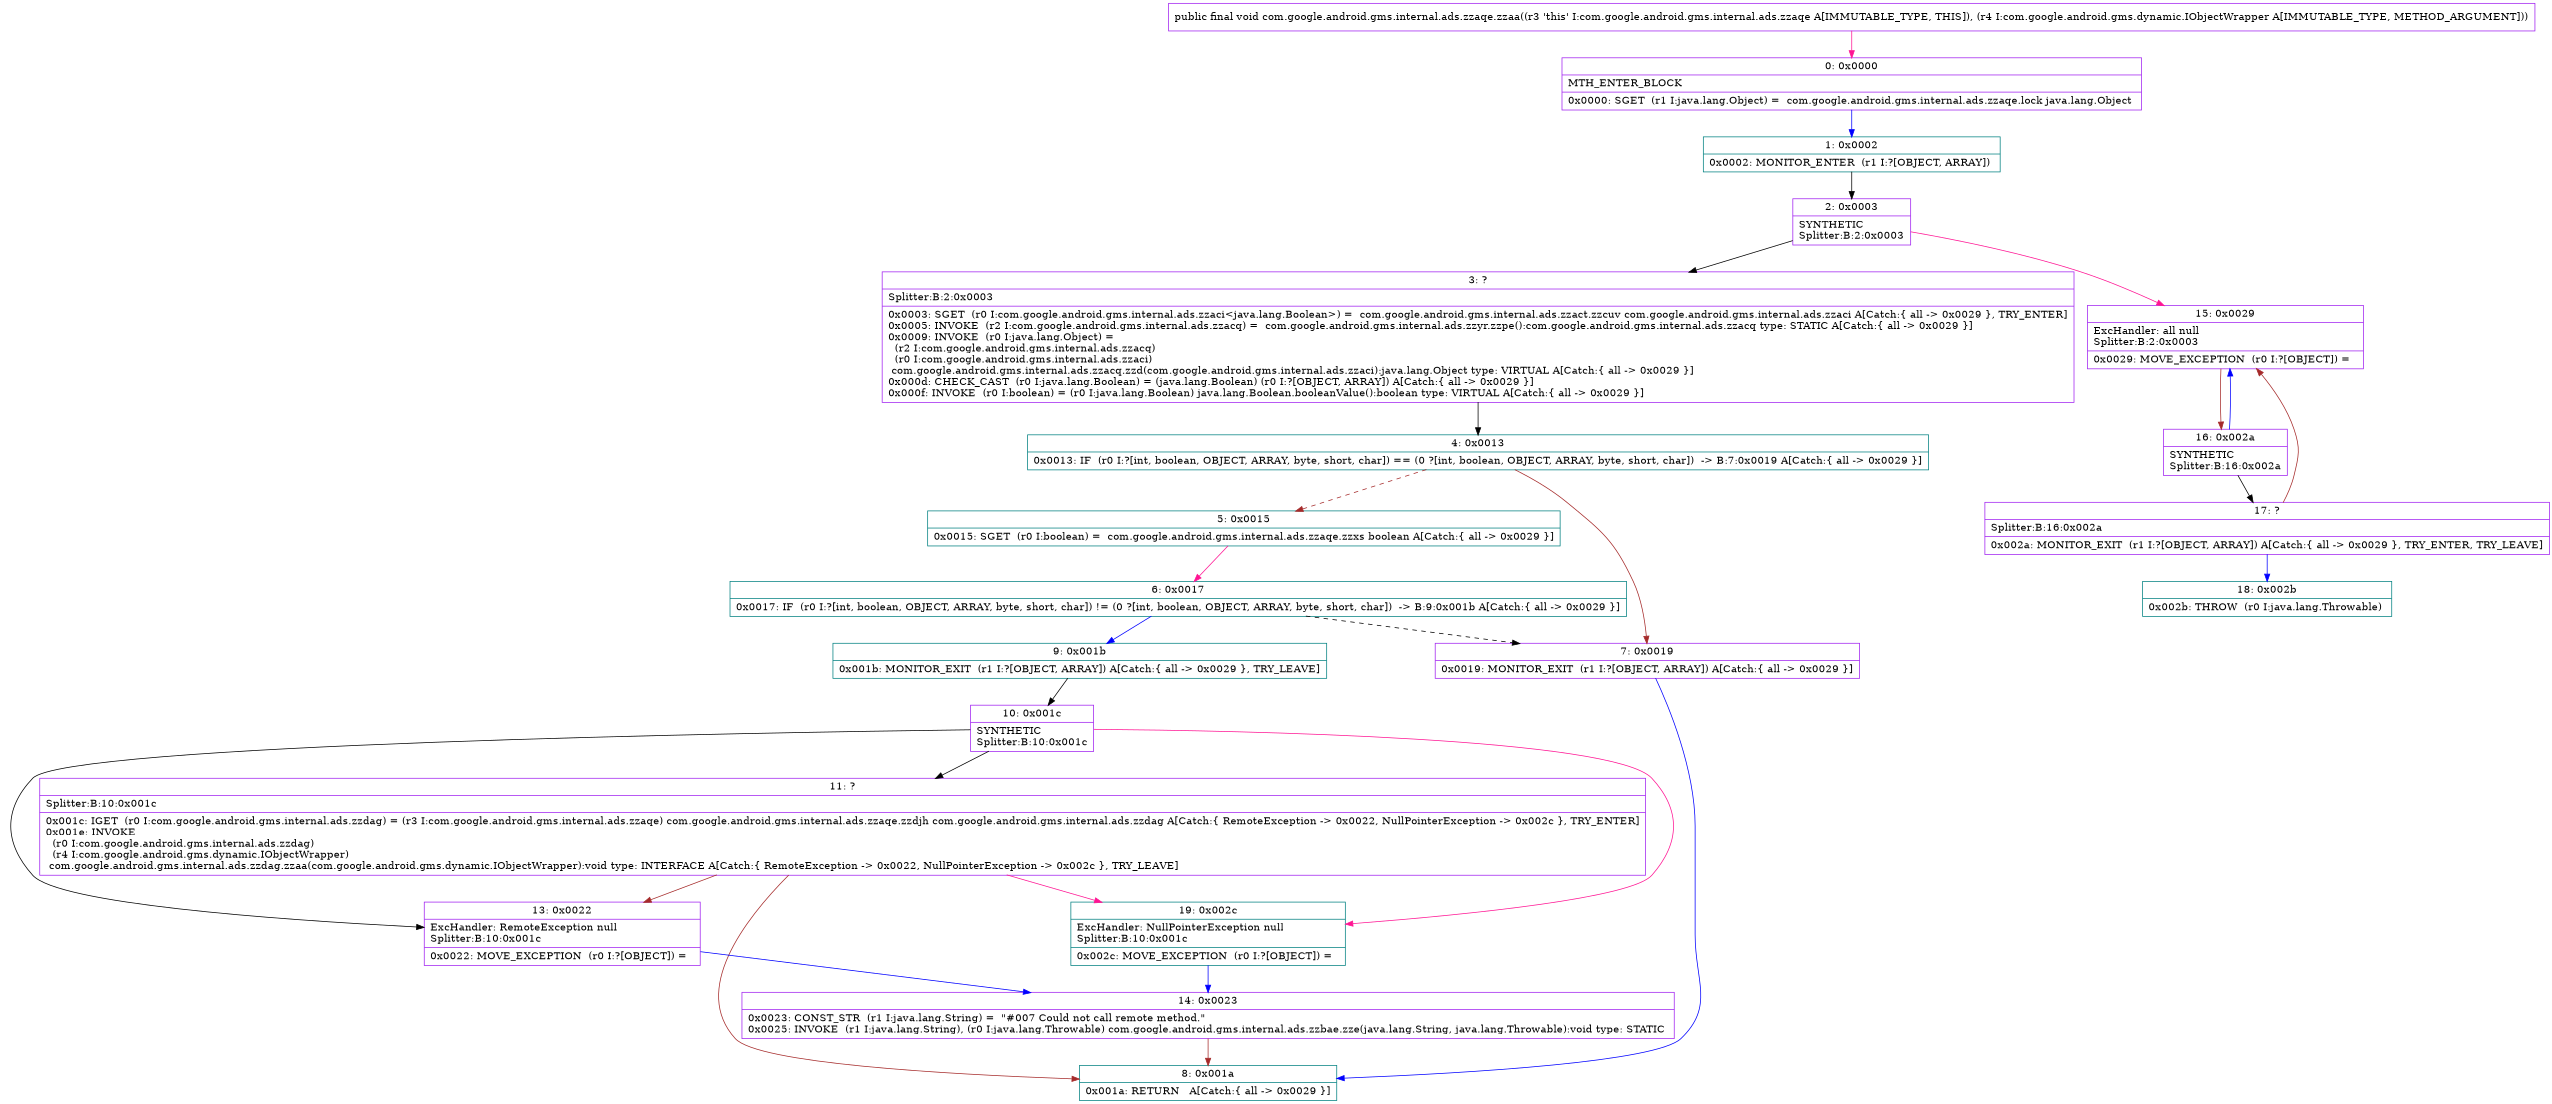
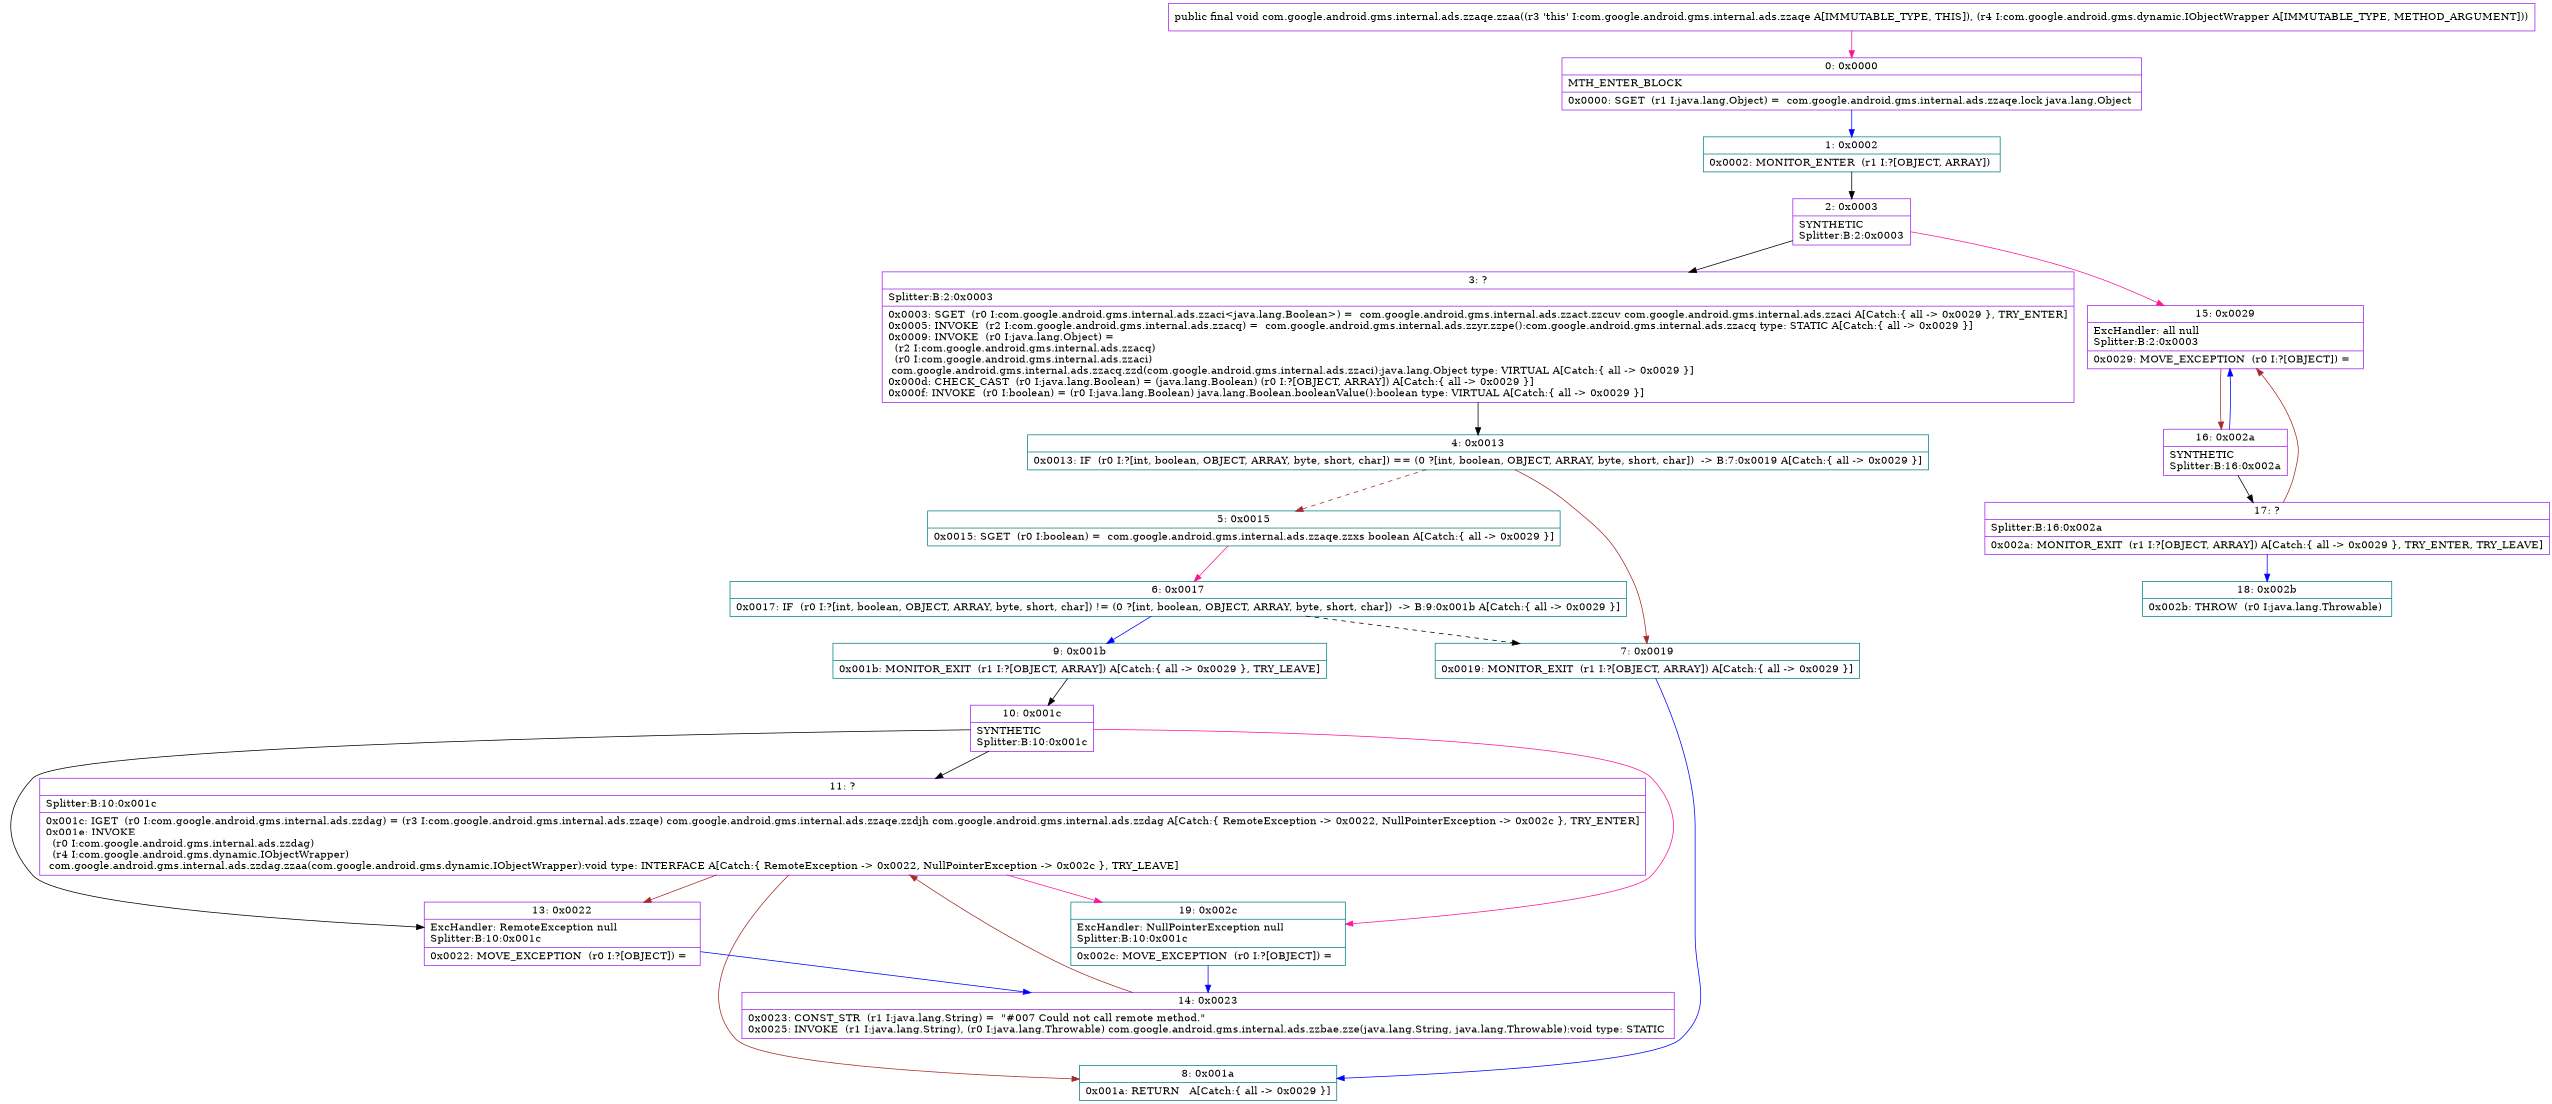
node "7: 0x0019": color purple -> teal
edge "14: 0x0023" -> "8: 0x001a": now "14: 0x0023" -> "11: ?"
